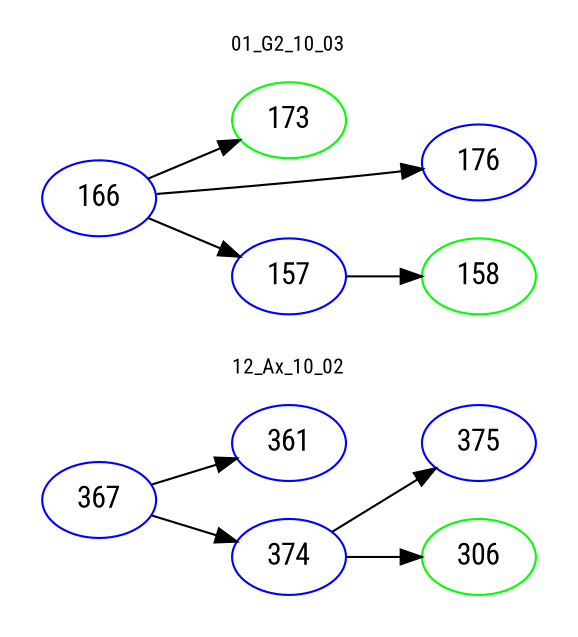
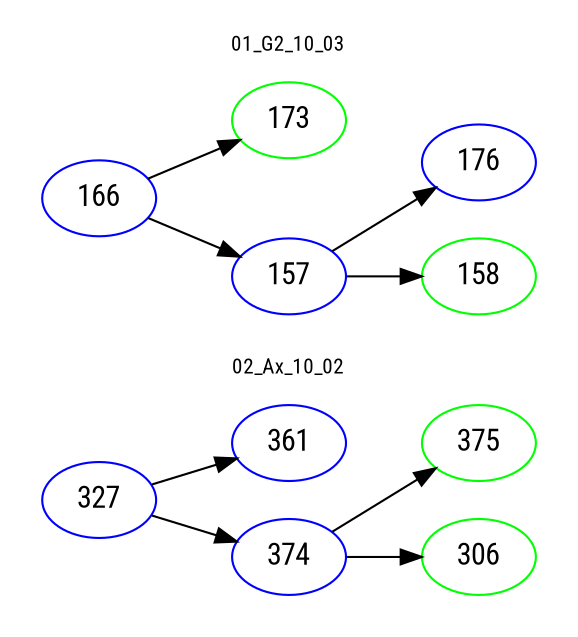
edge "166" -> "176": now "157" -> "176"
cluster "12_Ax_10_02": label "12_Ax_10_02" -> "02_Ax_10_02"
node "375": color blue -> green
node "367": label "367" -> "327"
